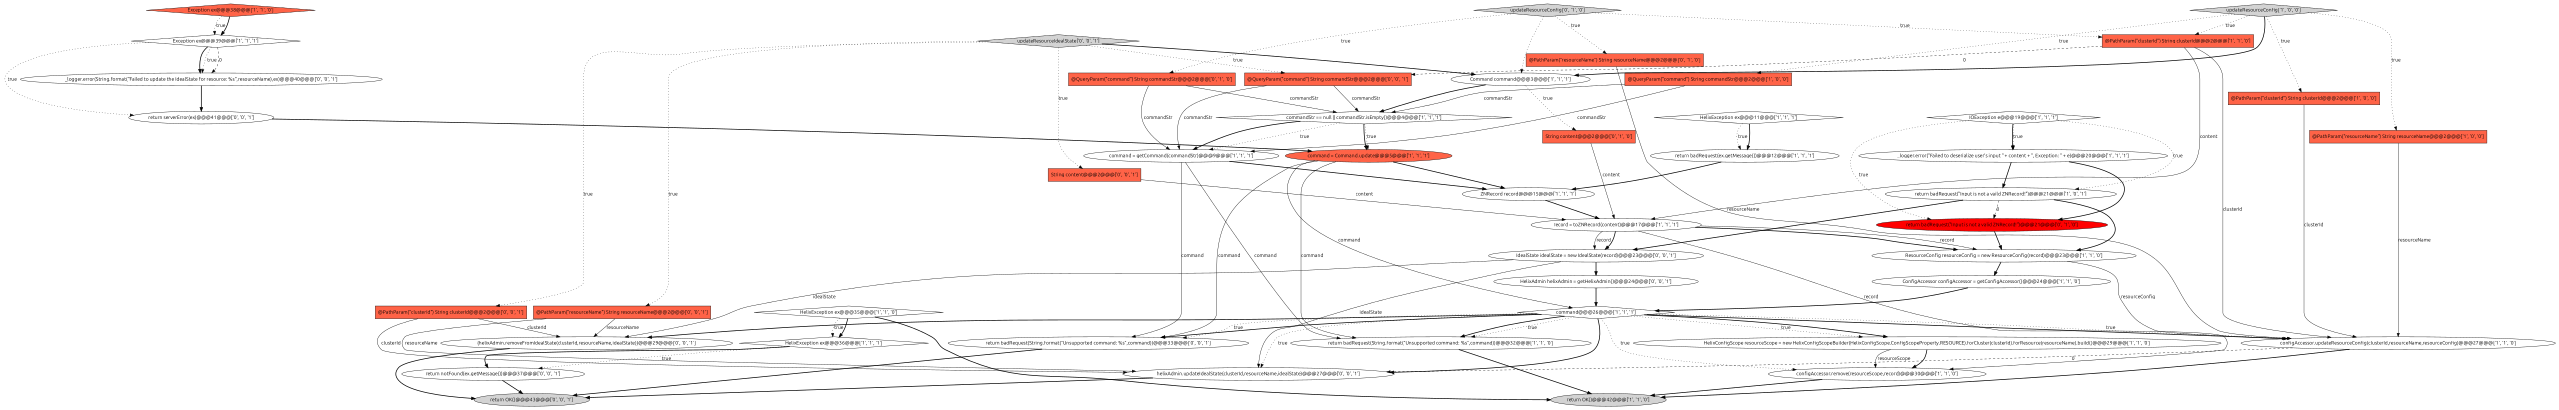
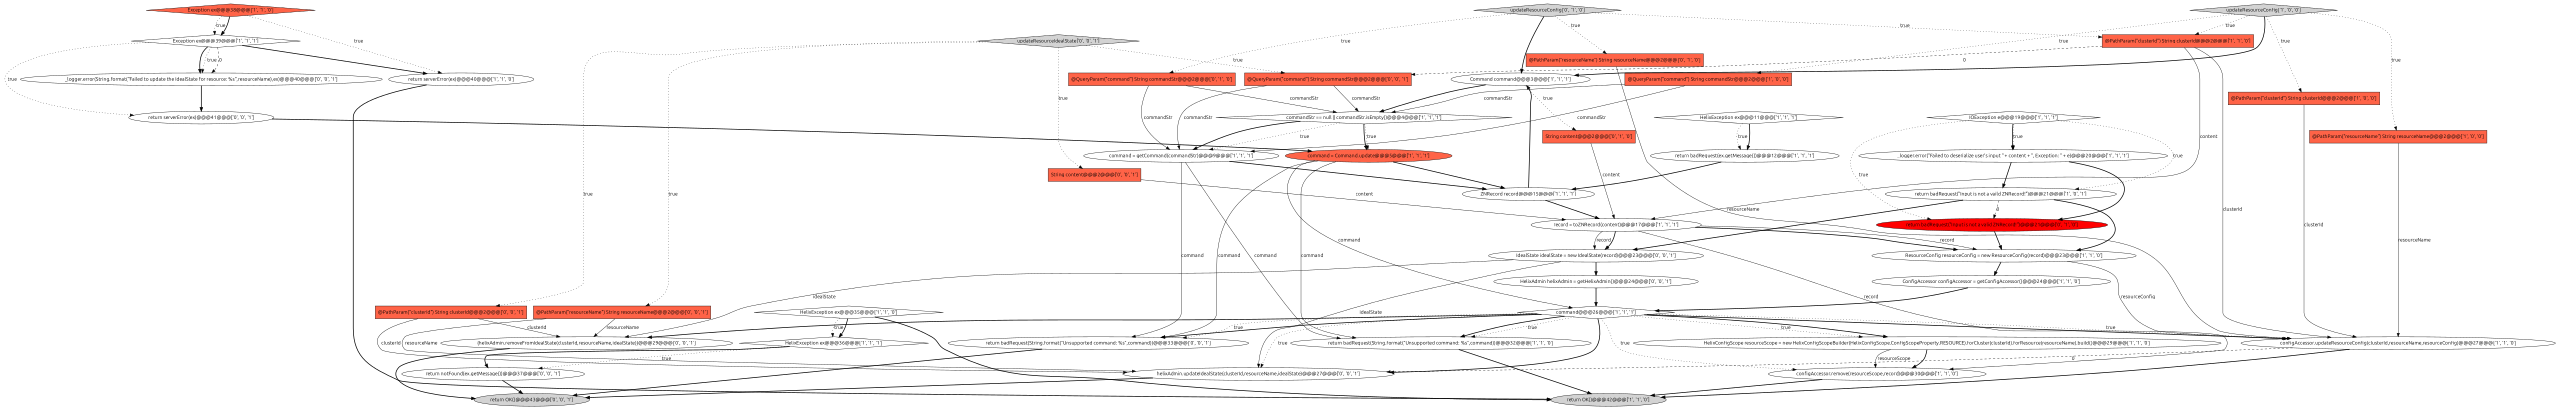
edge "updateResourceConfig['0', '1', '0']" -> "Command command@@@3@@@['1', '1', '1']": style dotted -> bold
edge "updateResourceIdealState['0', '0', '1']" -> "Command command@@@3@@@['1', '1', '1']": now "ZNRecord record@@@15@@@['1', '1', '1']" -> "Command command@@@3@@@['1', '1', '1']"
node "return serverError(ex)@@@40@@@['1', '1', '0']": added
